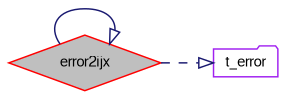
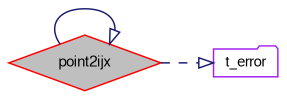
node "error2ijx": label "error2ijx" -> "point2ijx"
